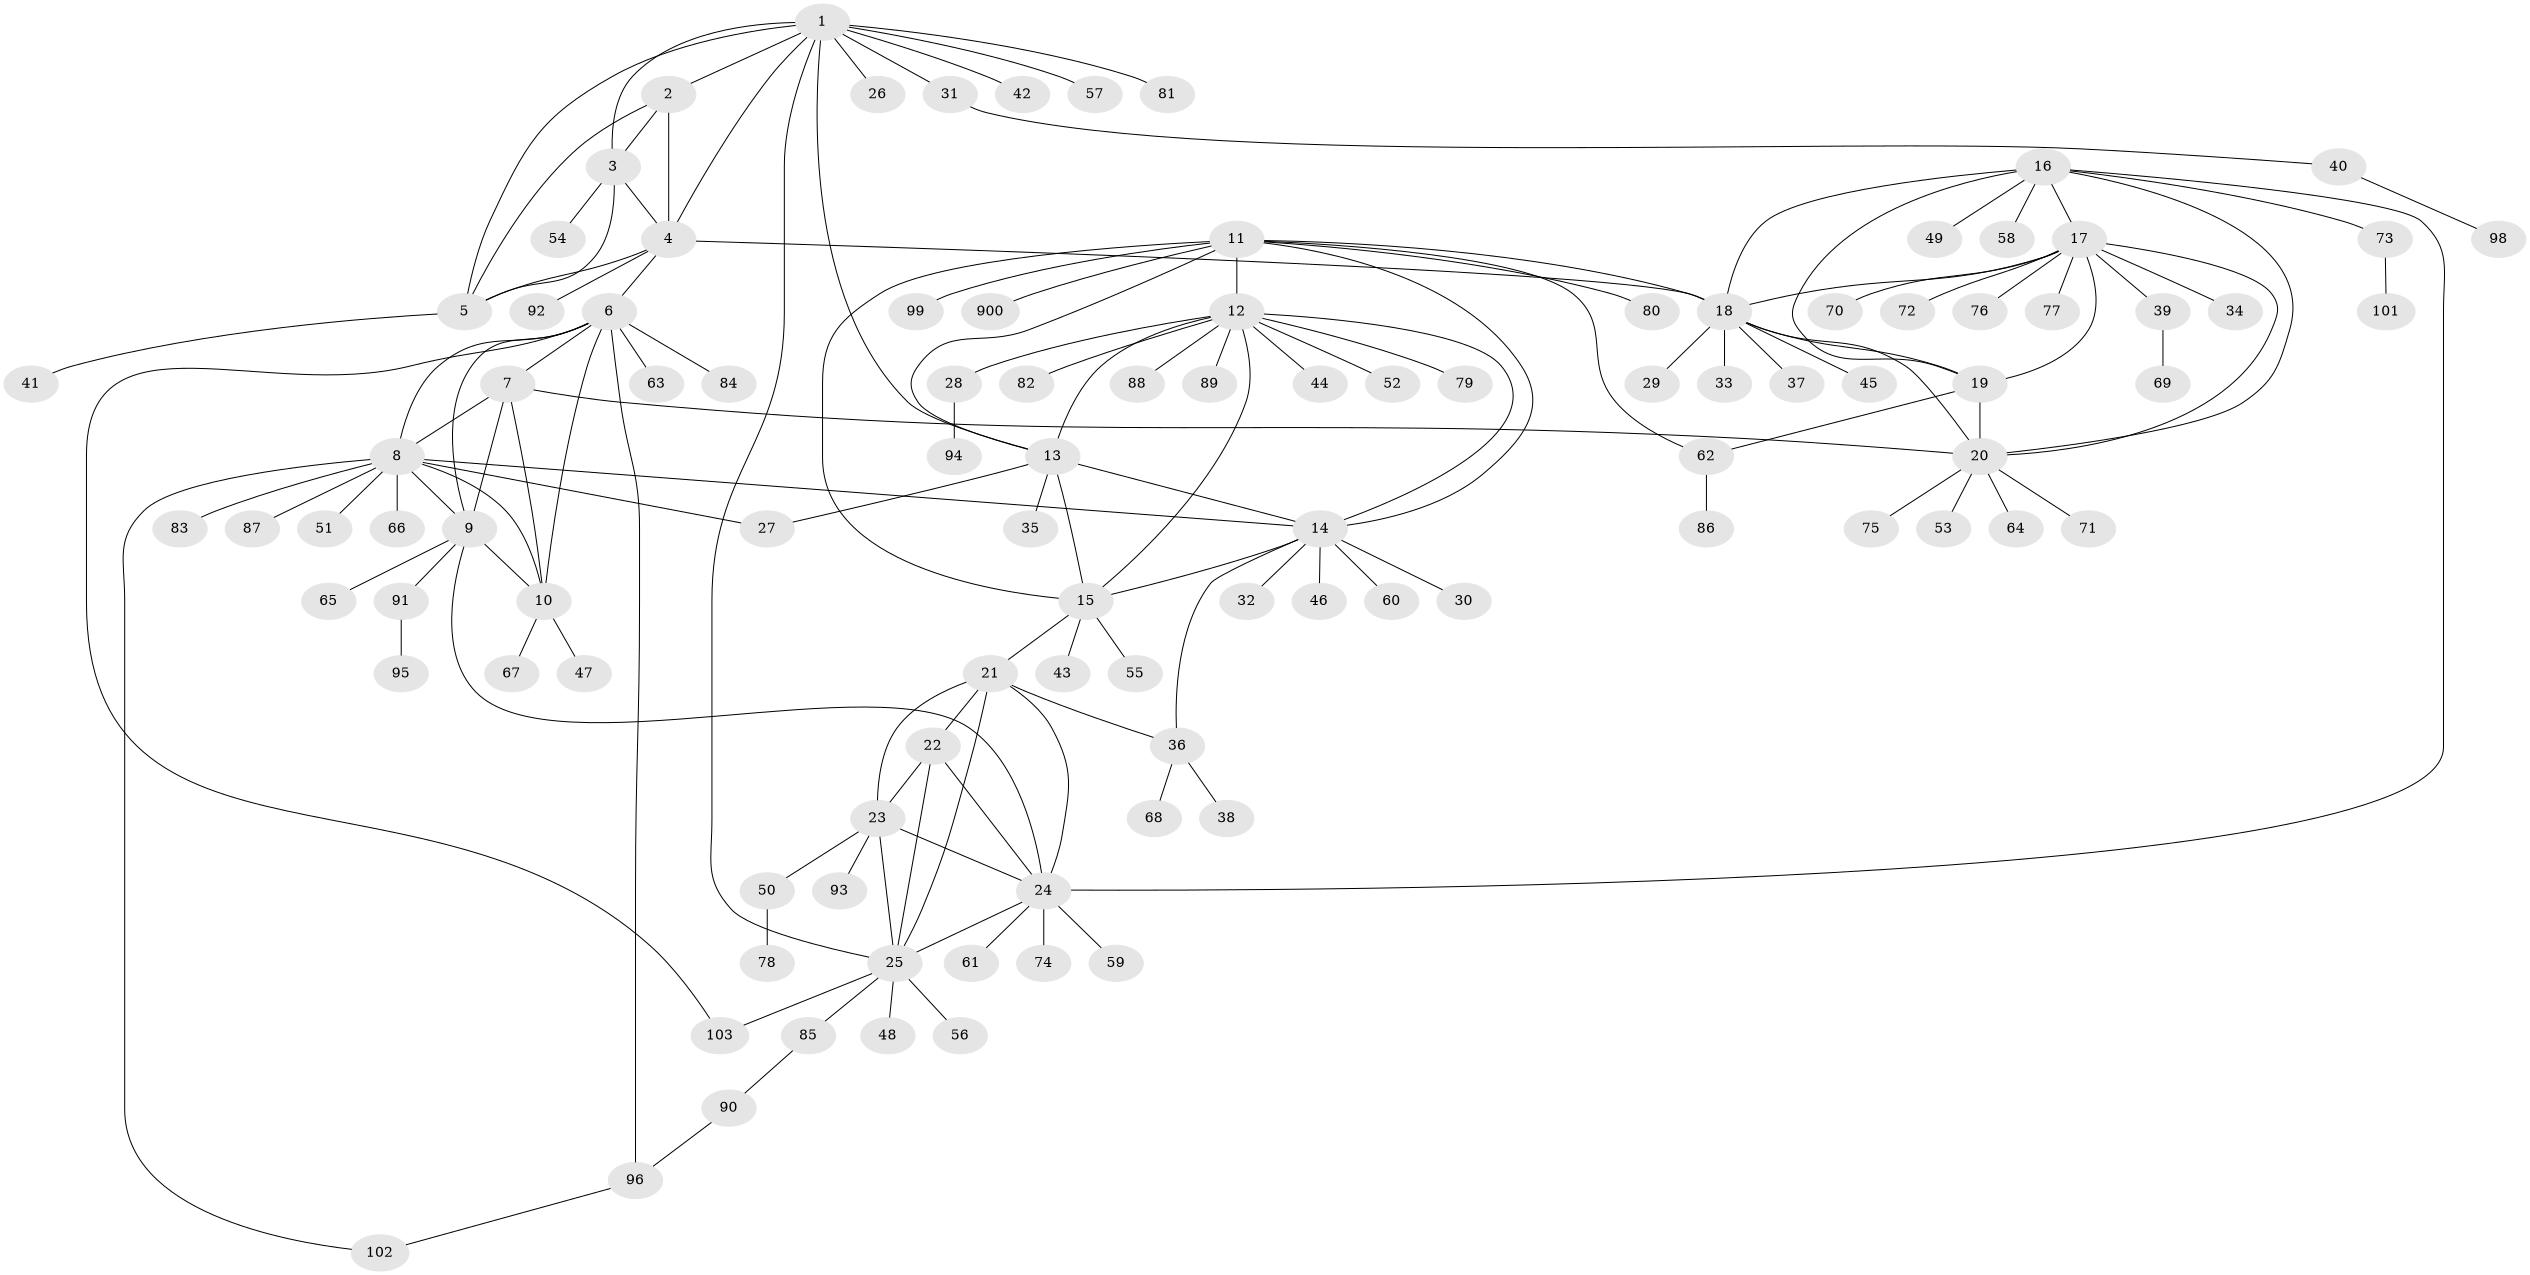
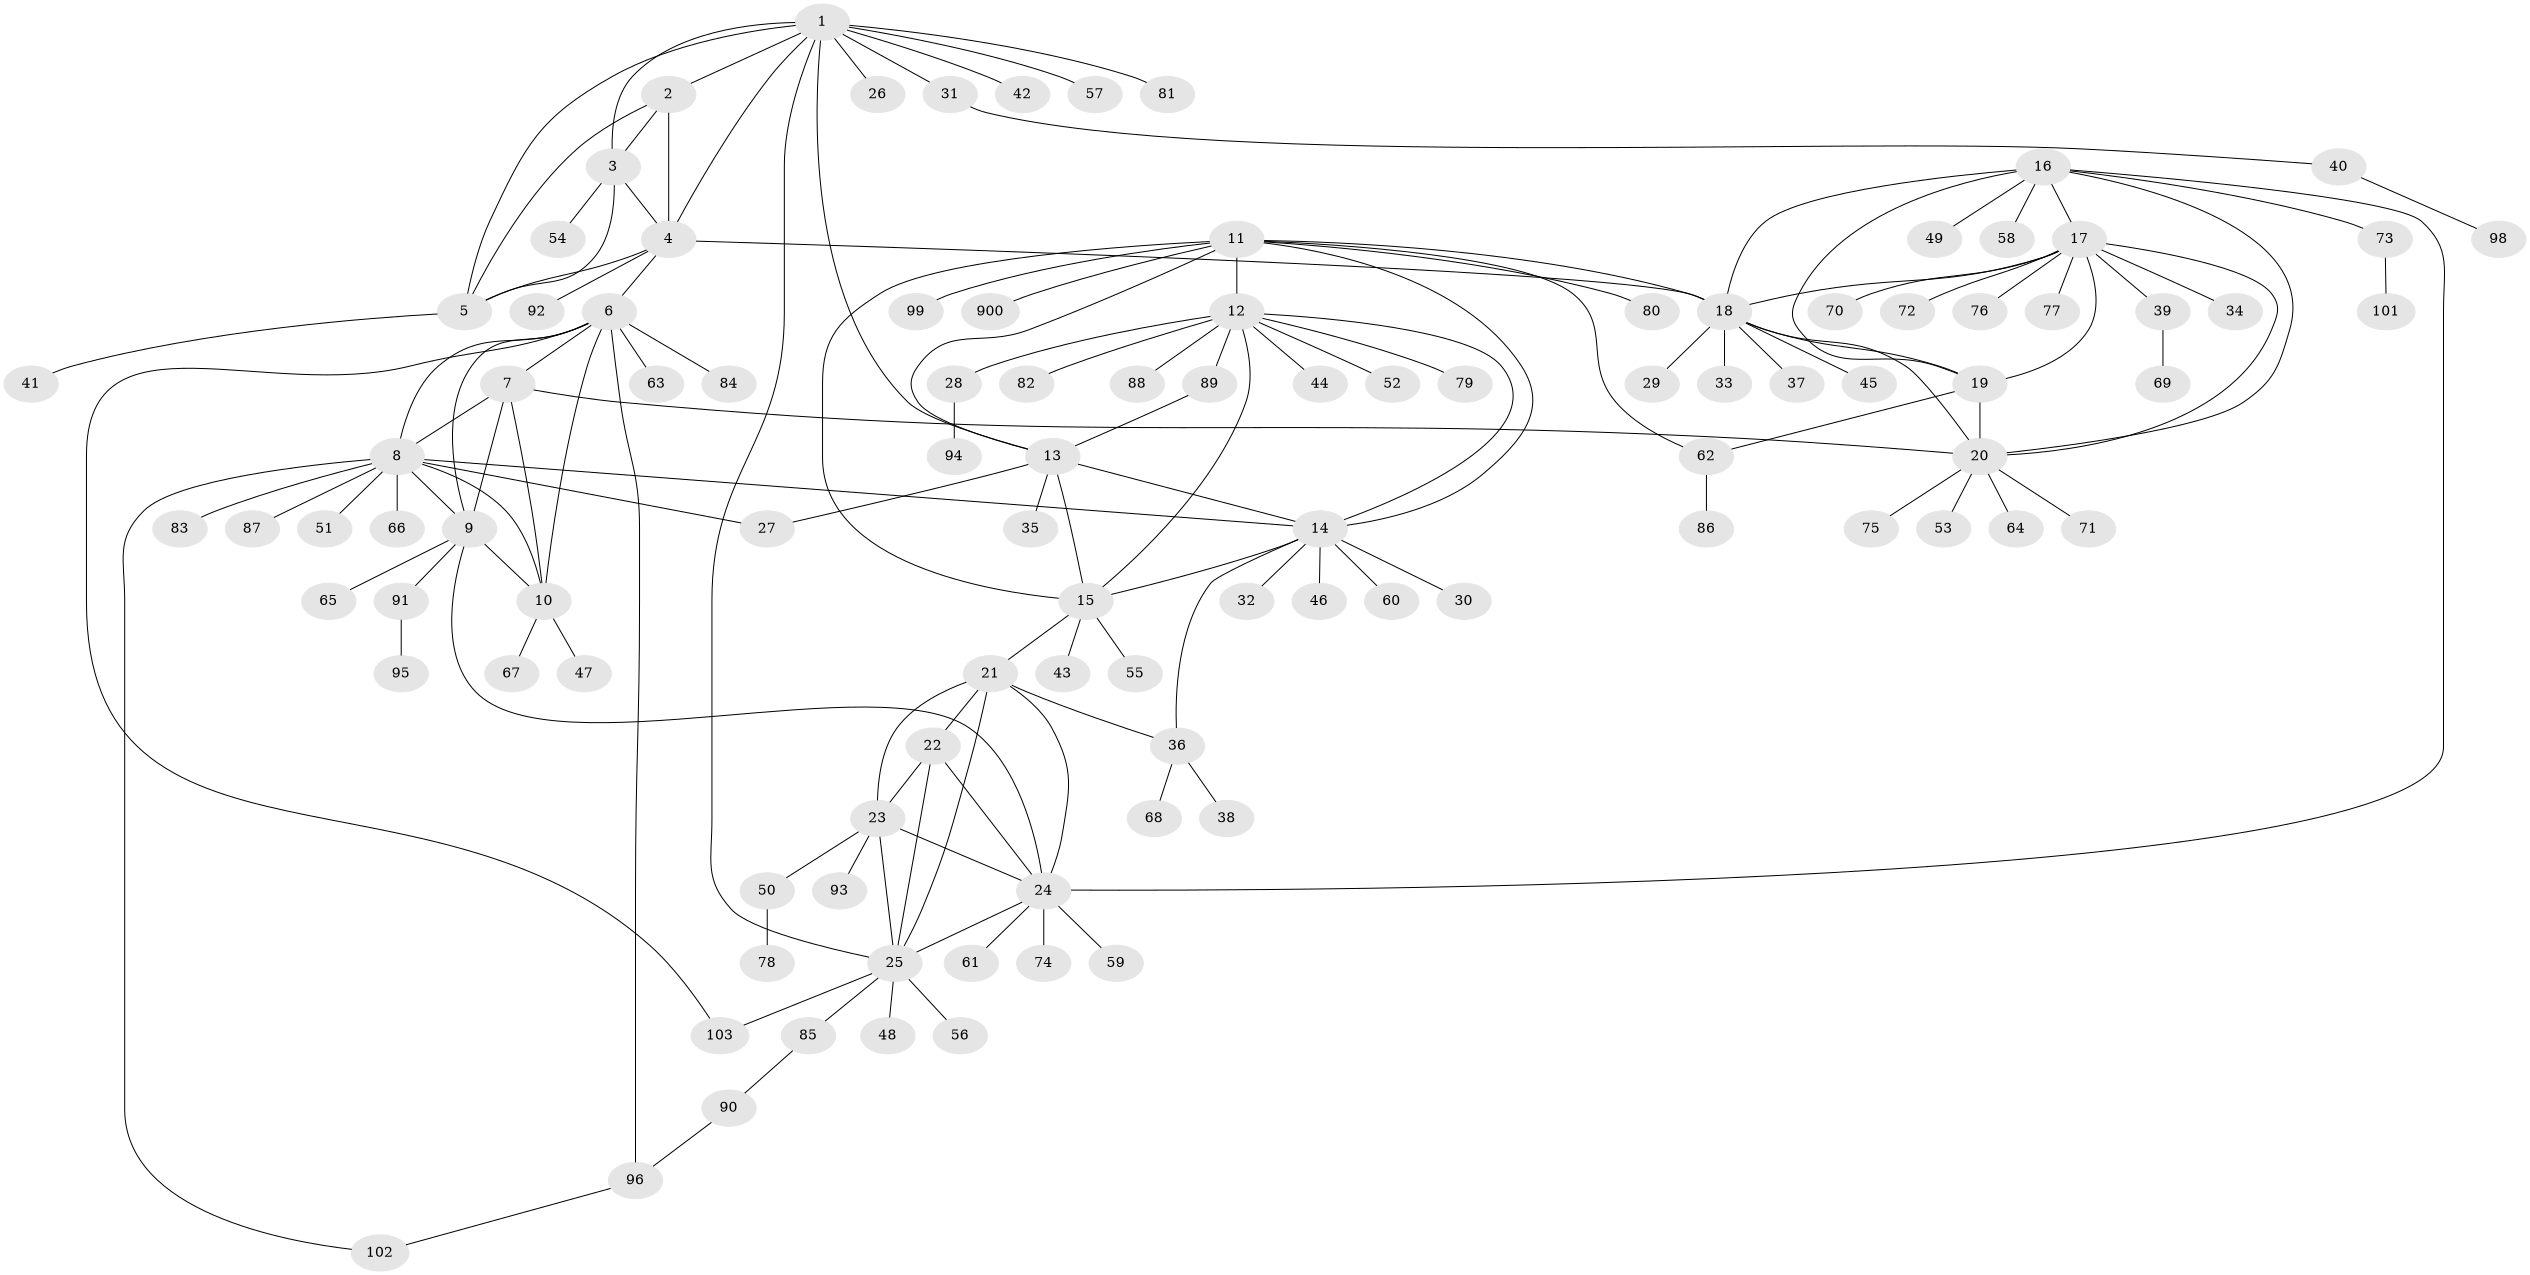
edge "12" -- "13": now "89" -- "13"
